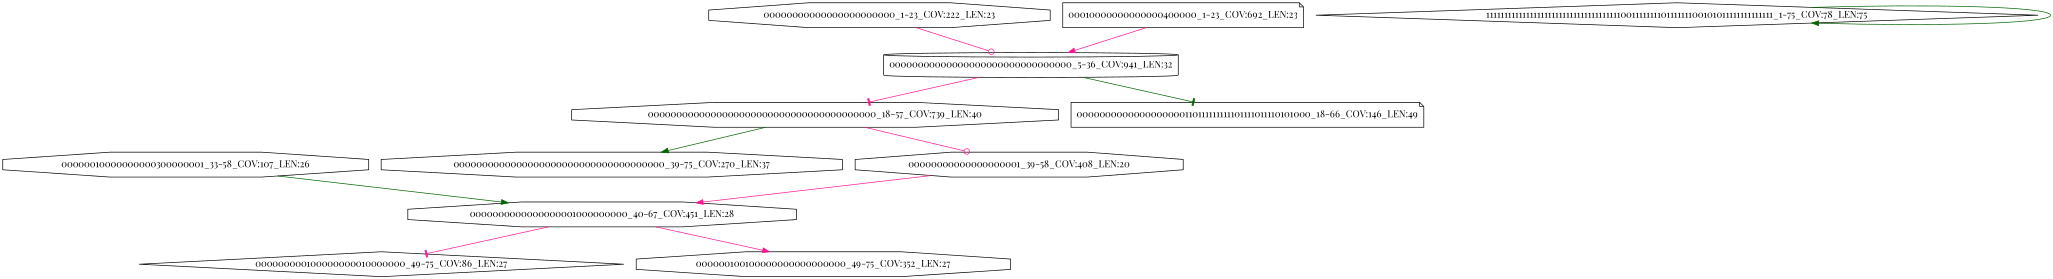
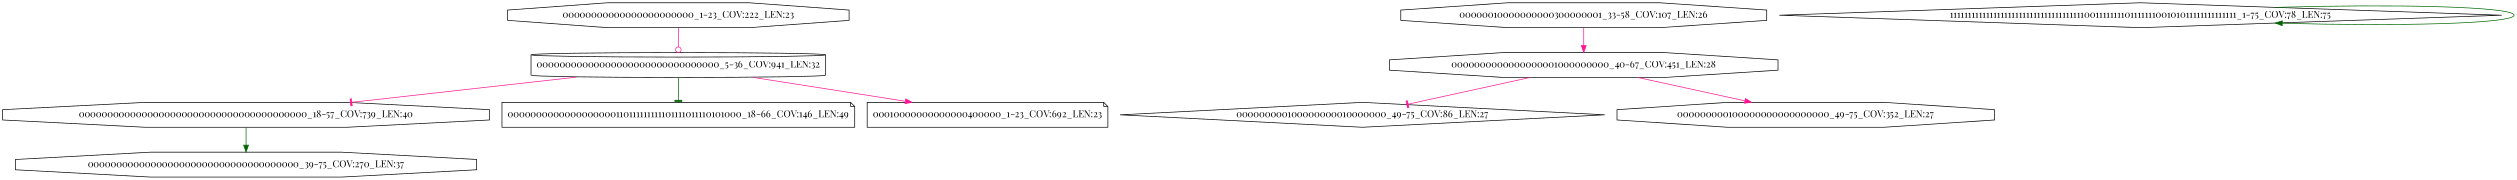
edge "00010000000000000400000_1-23_COV:692_LEN:23" -> "00000000000000000000000000000000_5-36_COV:941_LEN:32": reversed
node "00000000000000000001_39-58_COV:408_LEN:20": removed
edge "00000010000000000300000001_33-58_COV:107_LEN:26" -> "0000000000000000001000000000_40-67_COV:451_LEN:28": color darkgreen -> deeppink
node "000000100100000000000000000_49-75_COV:352_LEN:27": label "000000100100000000000000000_49-75_COV:352_LEN:27" -> "000000000100000000000000000_49-75_COV:352_LEN:27"
